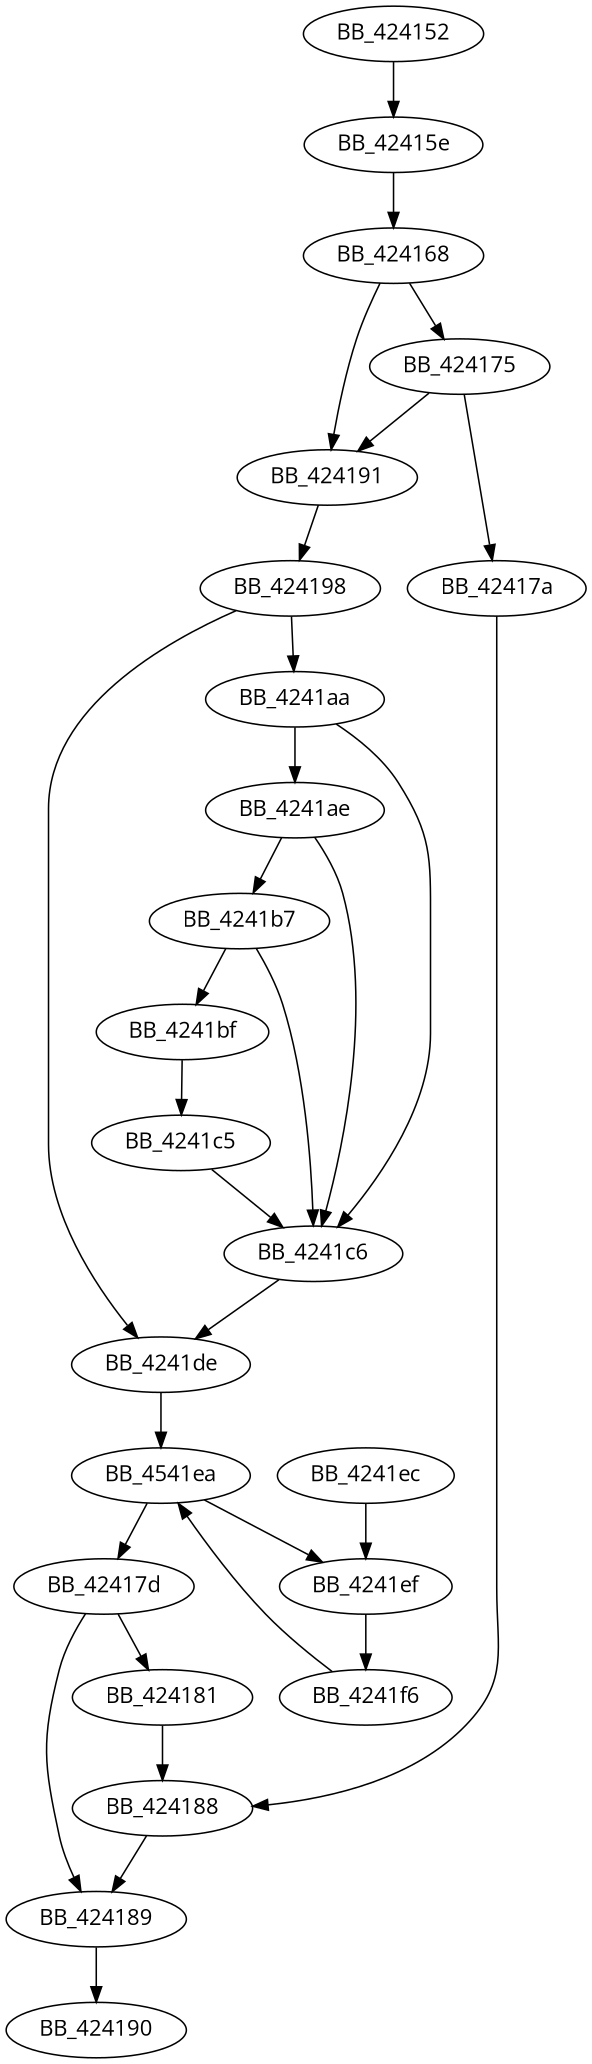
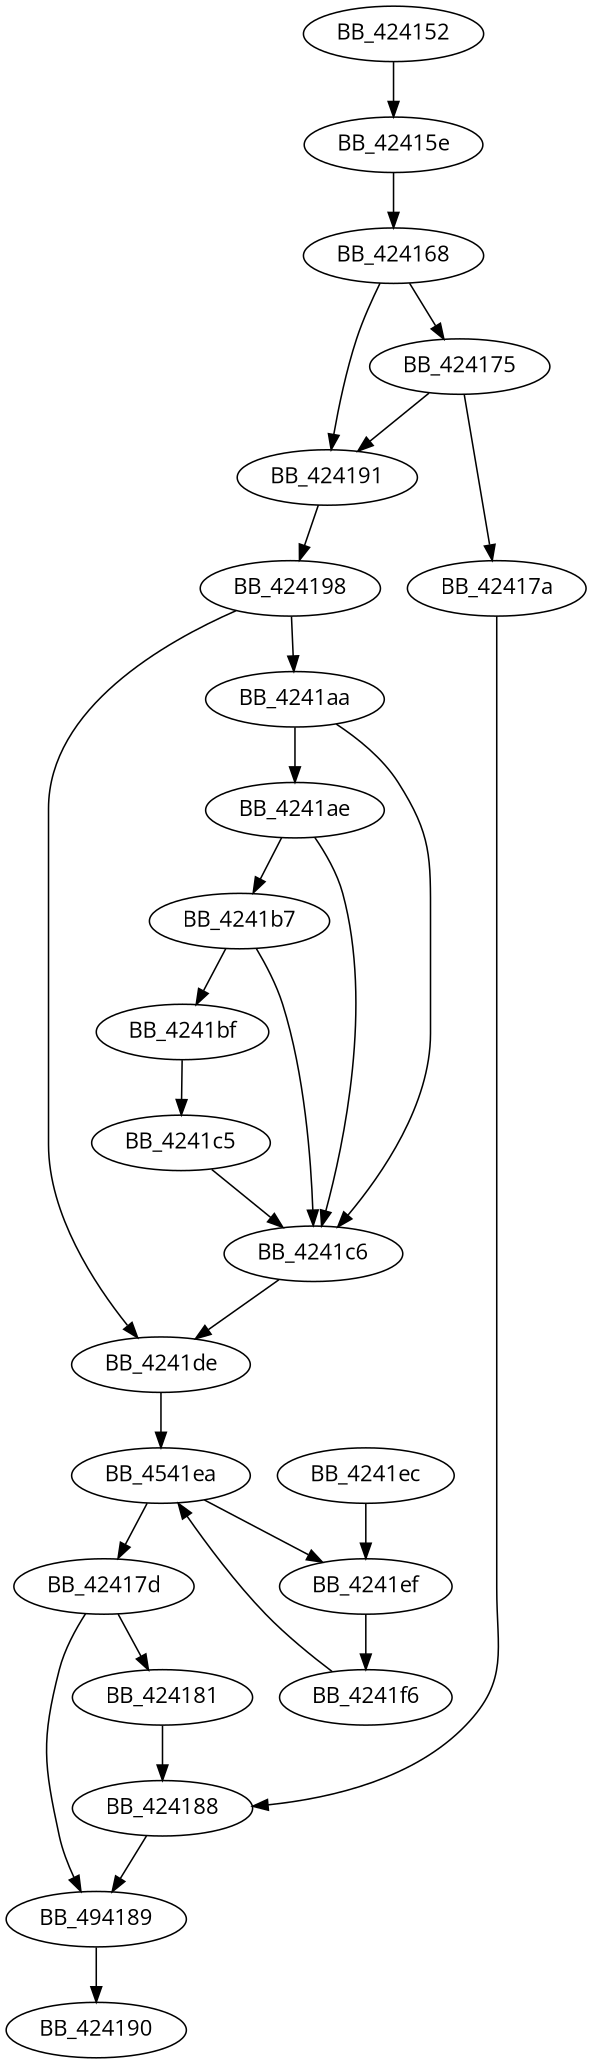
node "BB_424189": label "BB_424189" -> "BB_494189"
